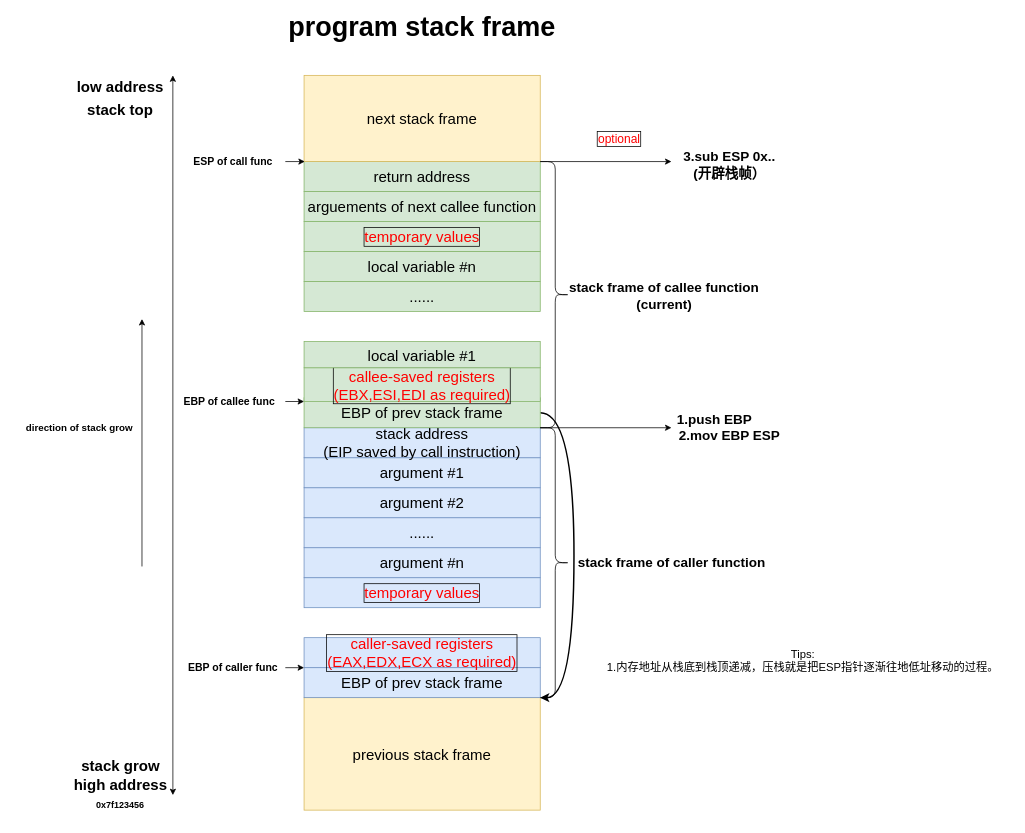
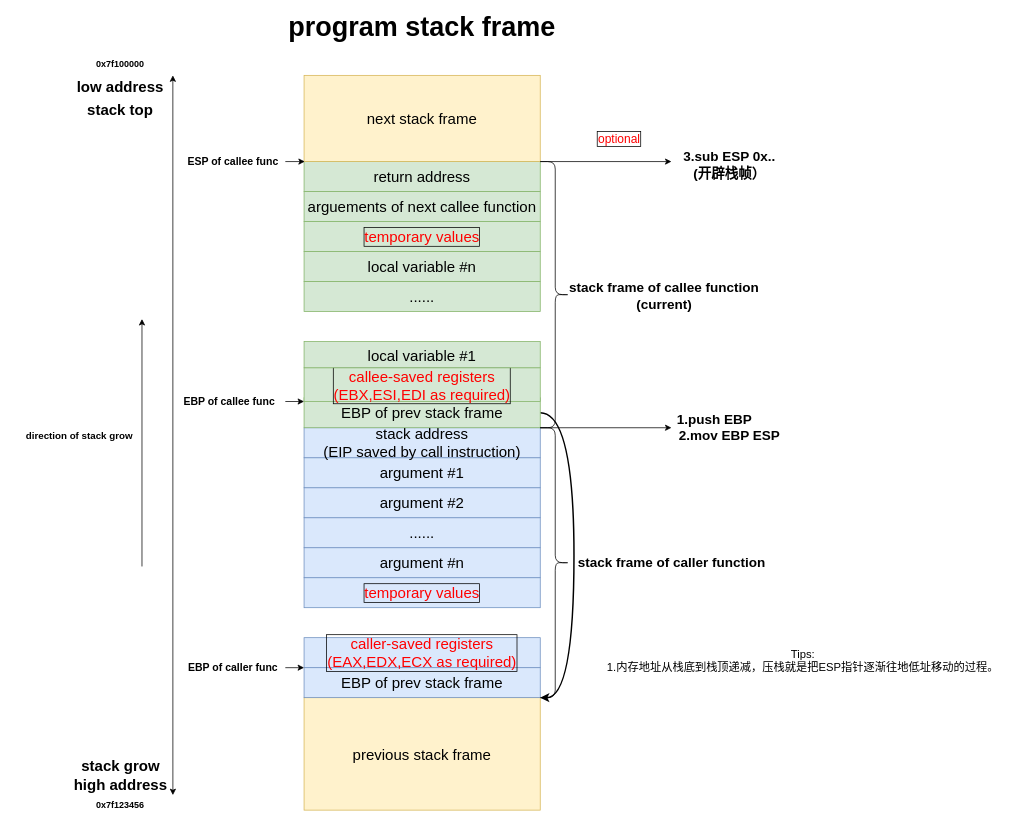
node "0x7f100000": added
node "ESP of call func": label "ESP of call func" -> "ESP of callee func"
node "direction of stack grow": moved (79, 428) -> (79, 435)
